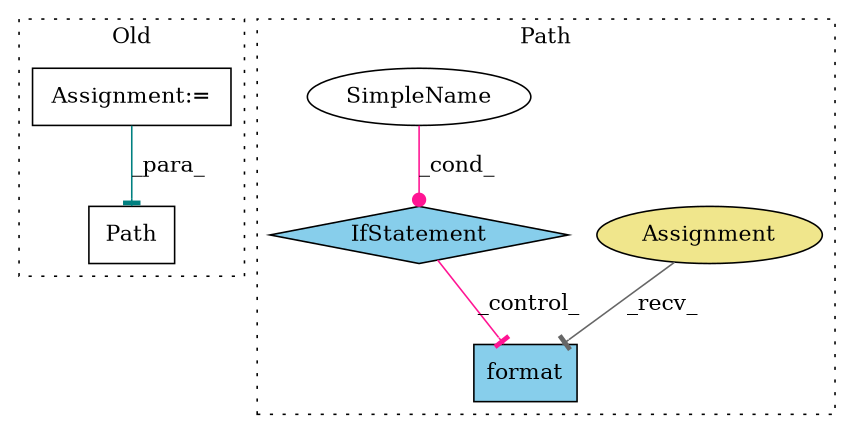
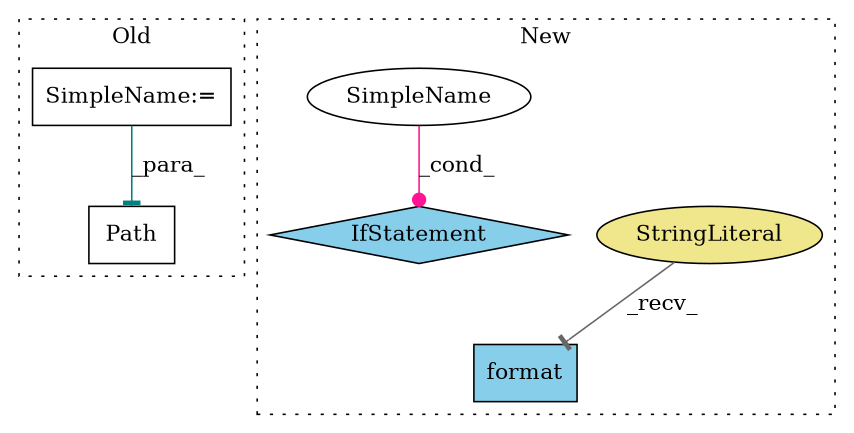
cluster "Path": label "Path" -> "New"
node "Assignment:=": label "Assignment:=" -> "SimpleName:="
node "Assignment": label "Assignment" -> "StringLiteral"
edge "IfStatement" -> "format": removed, label "_control_"
